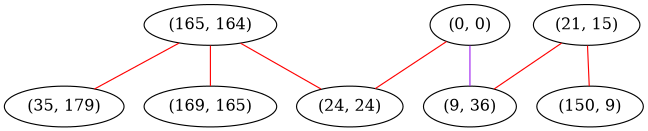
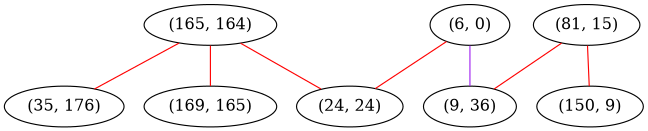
node "(0, 0)": label "(0, 0)" -> "(6, 0)"
node "(21, 15)": label "(21, 15)" -> "(81, 15)"
node "(35, 179)": label "(35, 179)" -> "(35, 176)"
